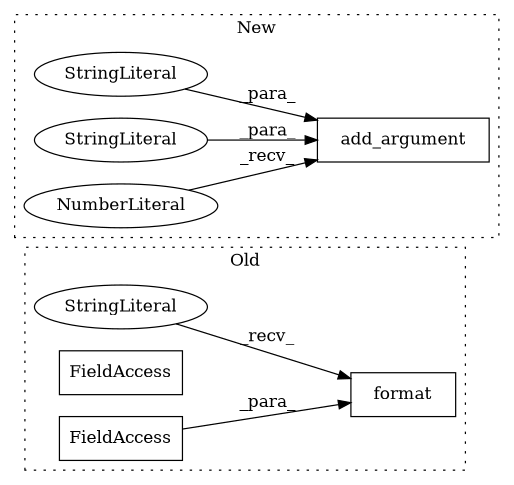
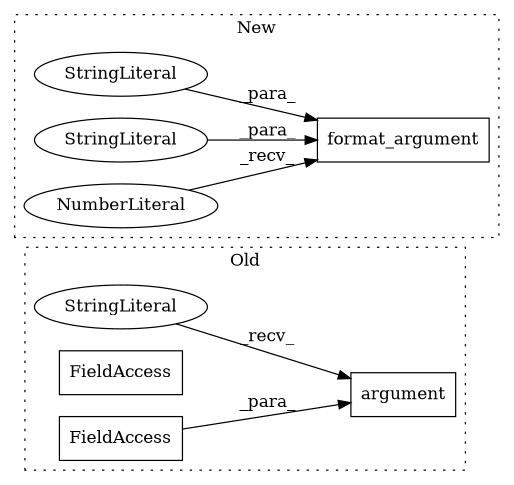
node "add_argument": label "add_argument" -> "format_argument"
node "format": label "format" -> "argument"
